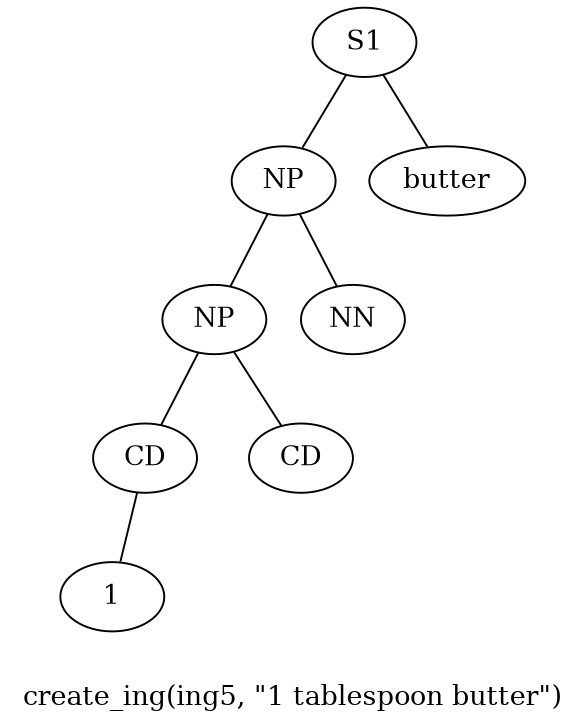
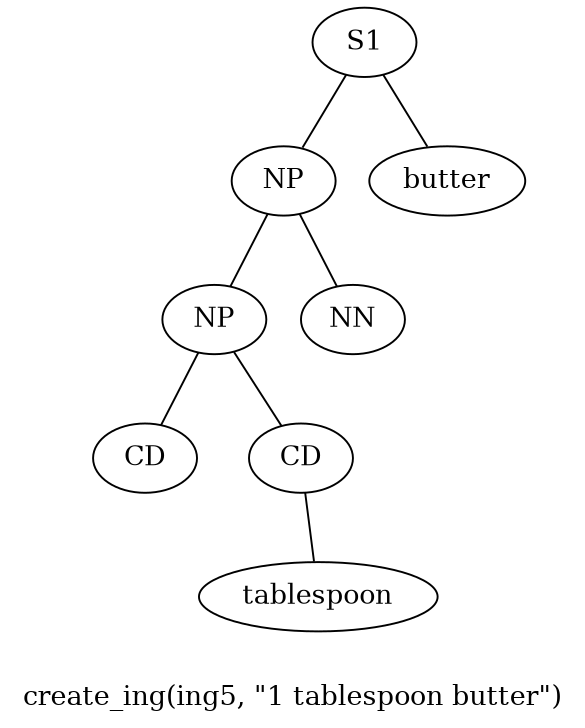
node "1": removed
node "tablespoon": added
